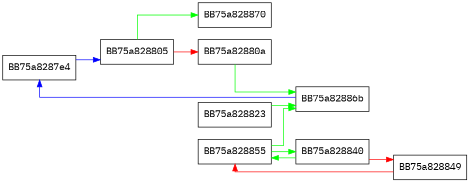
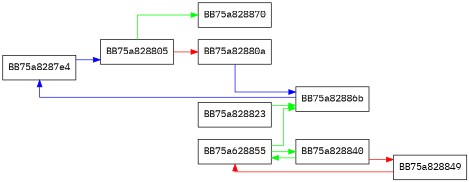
edge "BB75a82880a" -> "BB75a82886b": color green -> blue
node "BB75a828855": label "BB75a828855" -> "BB75a628855"
